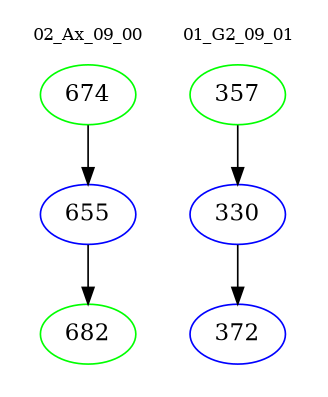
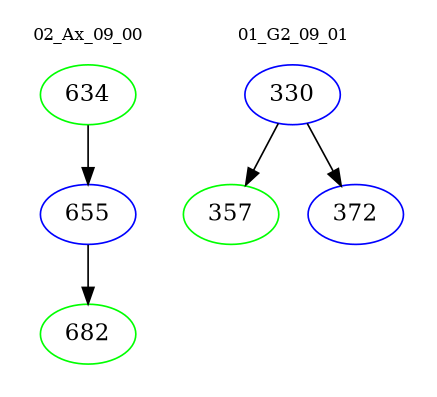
node "674": label "674" -> "634"
edge "357" -> "330": reversed
